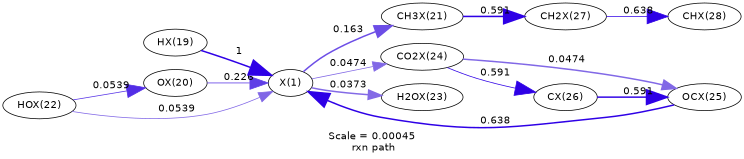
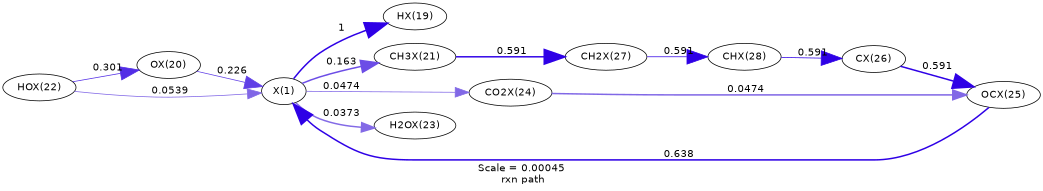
edge "CH2X(27)" -> "CHX(28)": label " 0.638" -> " 0.591"
edge "HX(19)" -> "X(1)": reversed
edge "CO2X(24)" -> "CX(26)": now "CHX(28)" -> "CX(26)"
edge "HOX(22)" -> "OX(20)": label " 0.0539" -> " 0.301"
